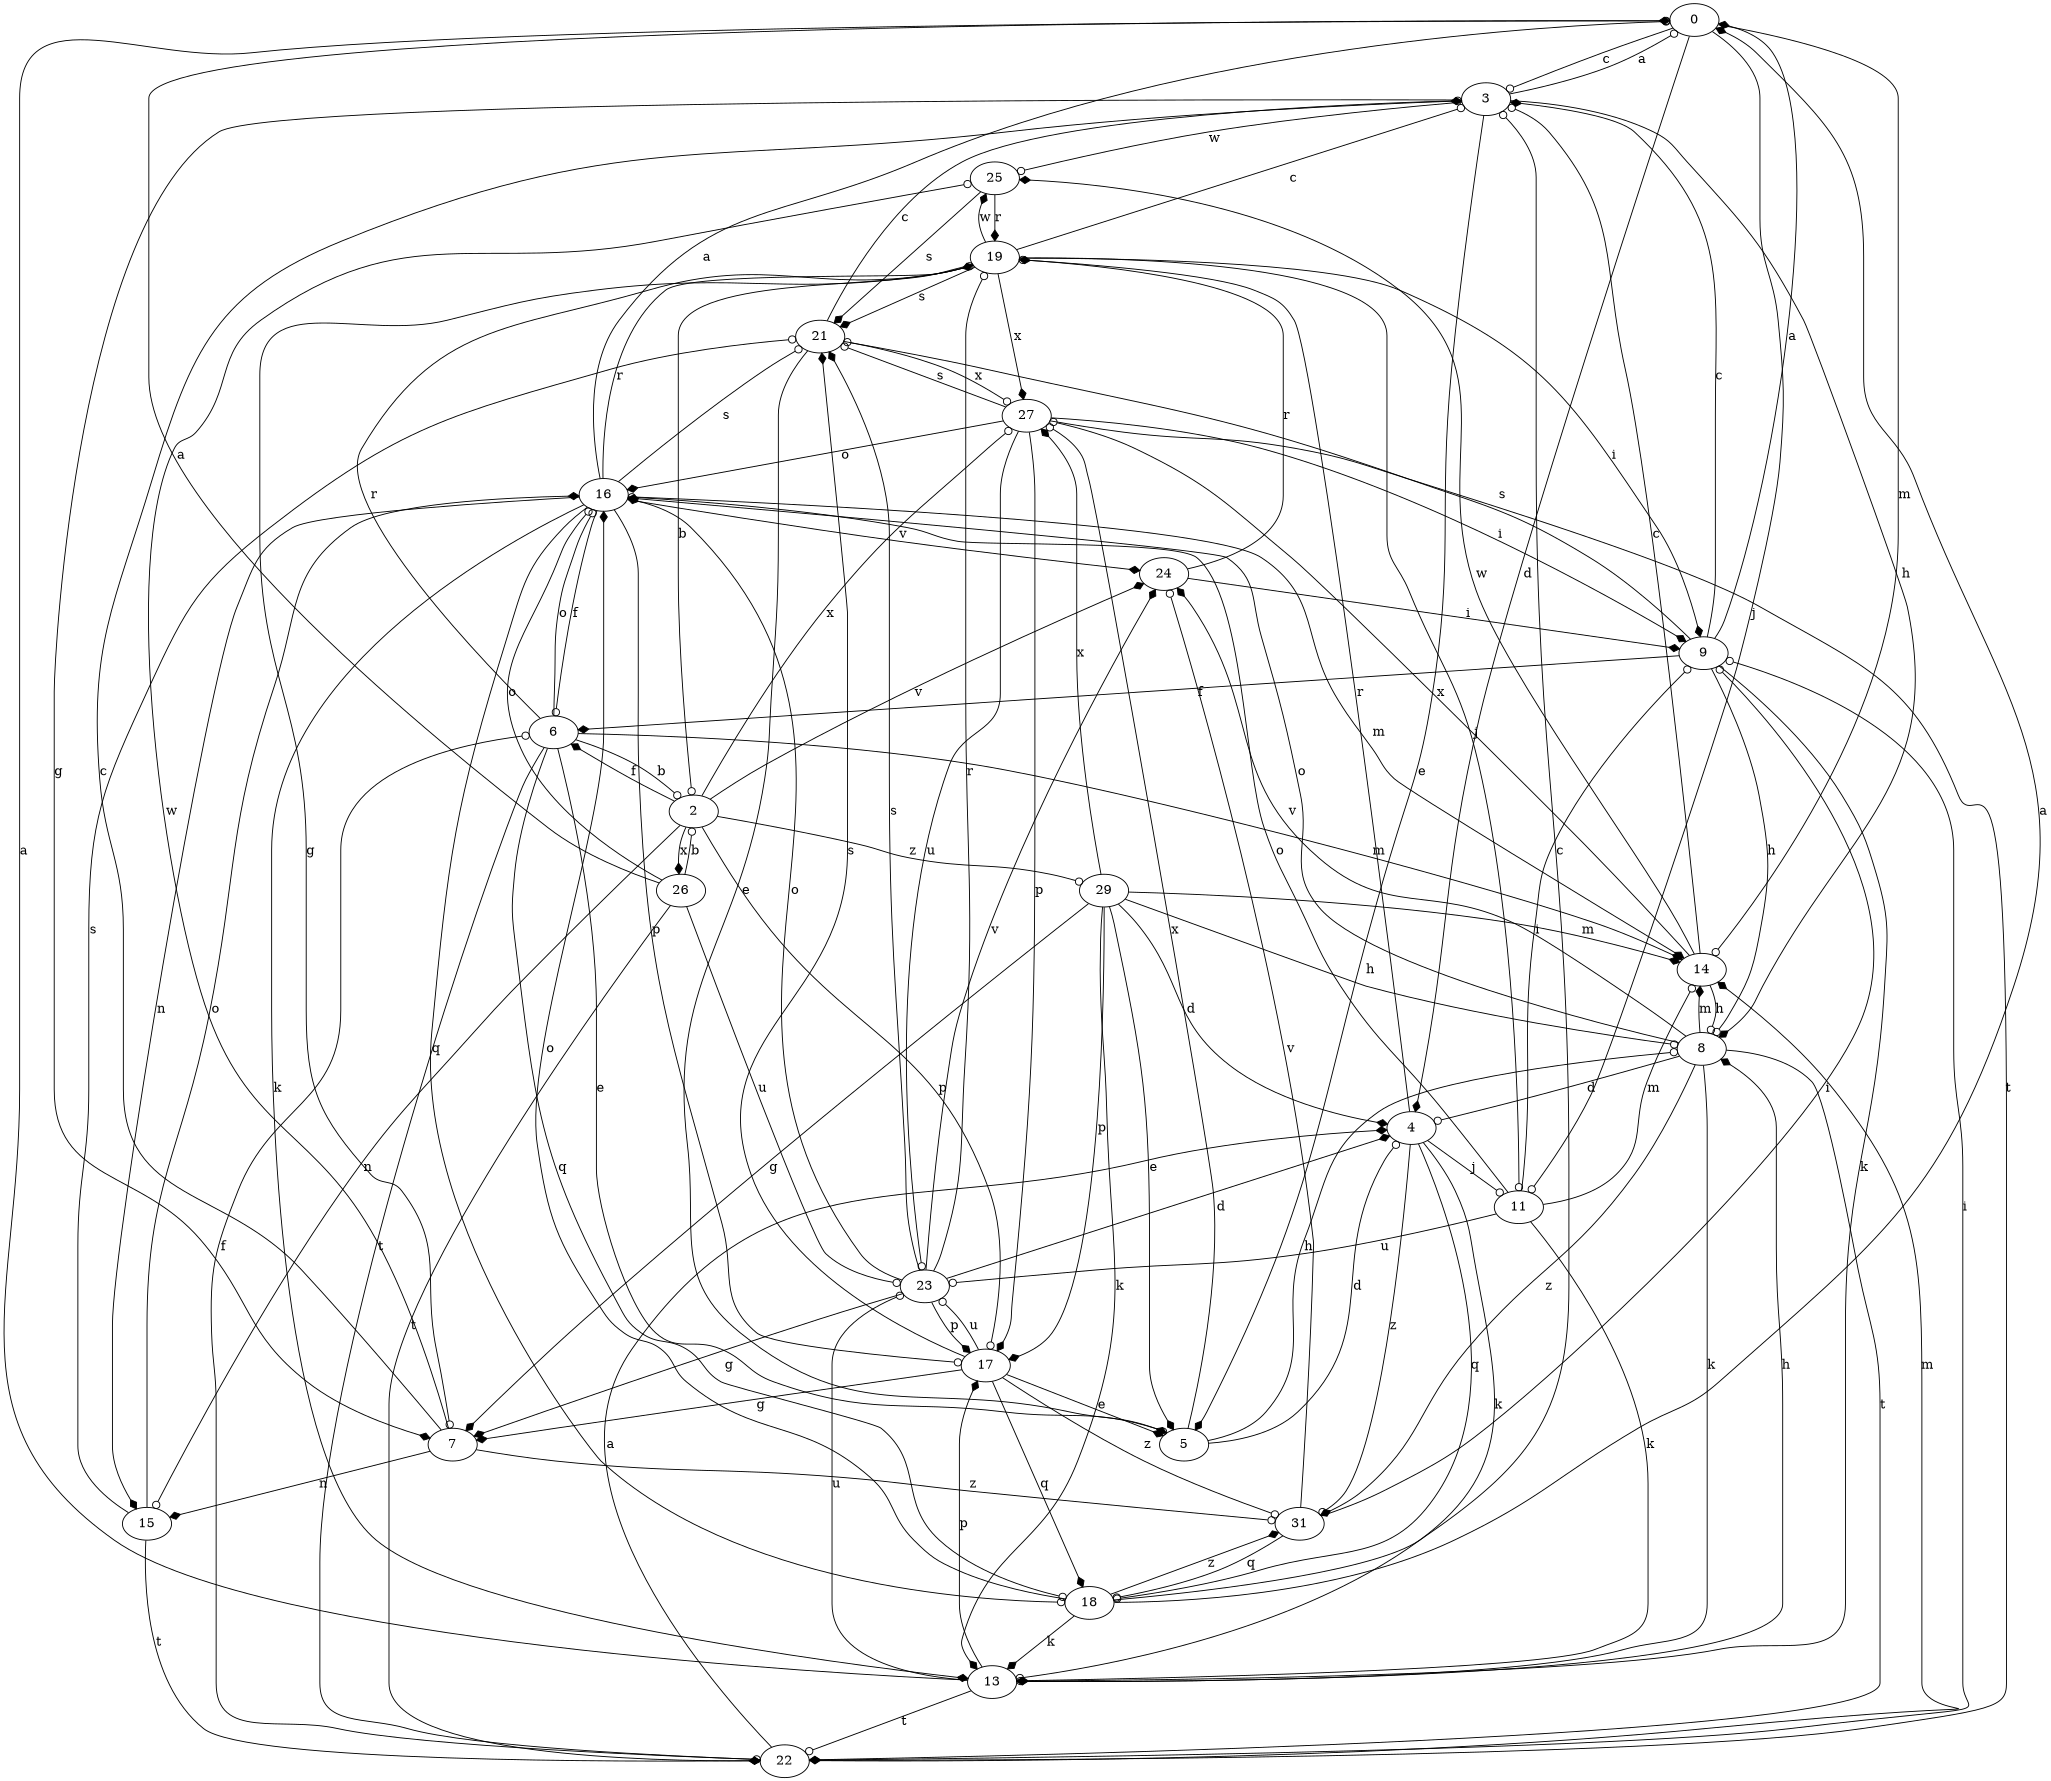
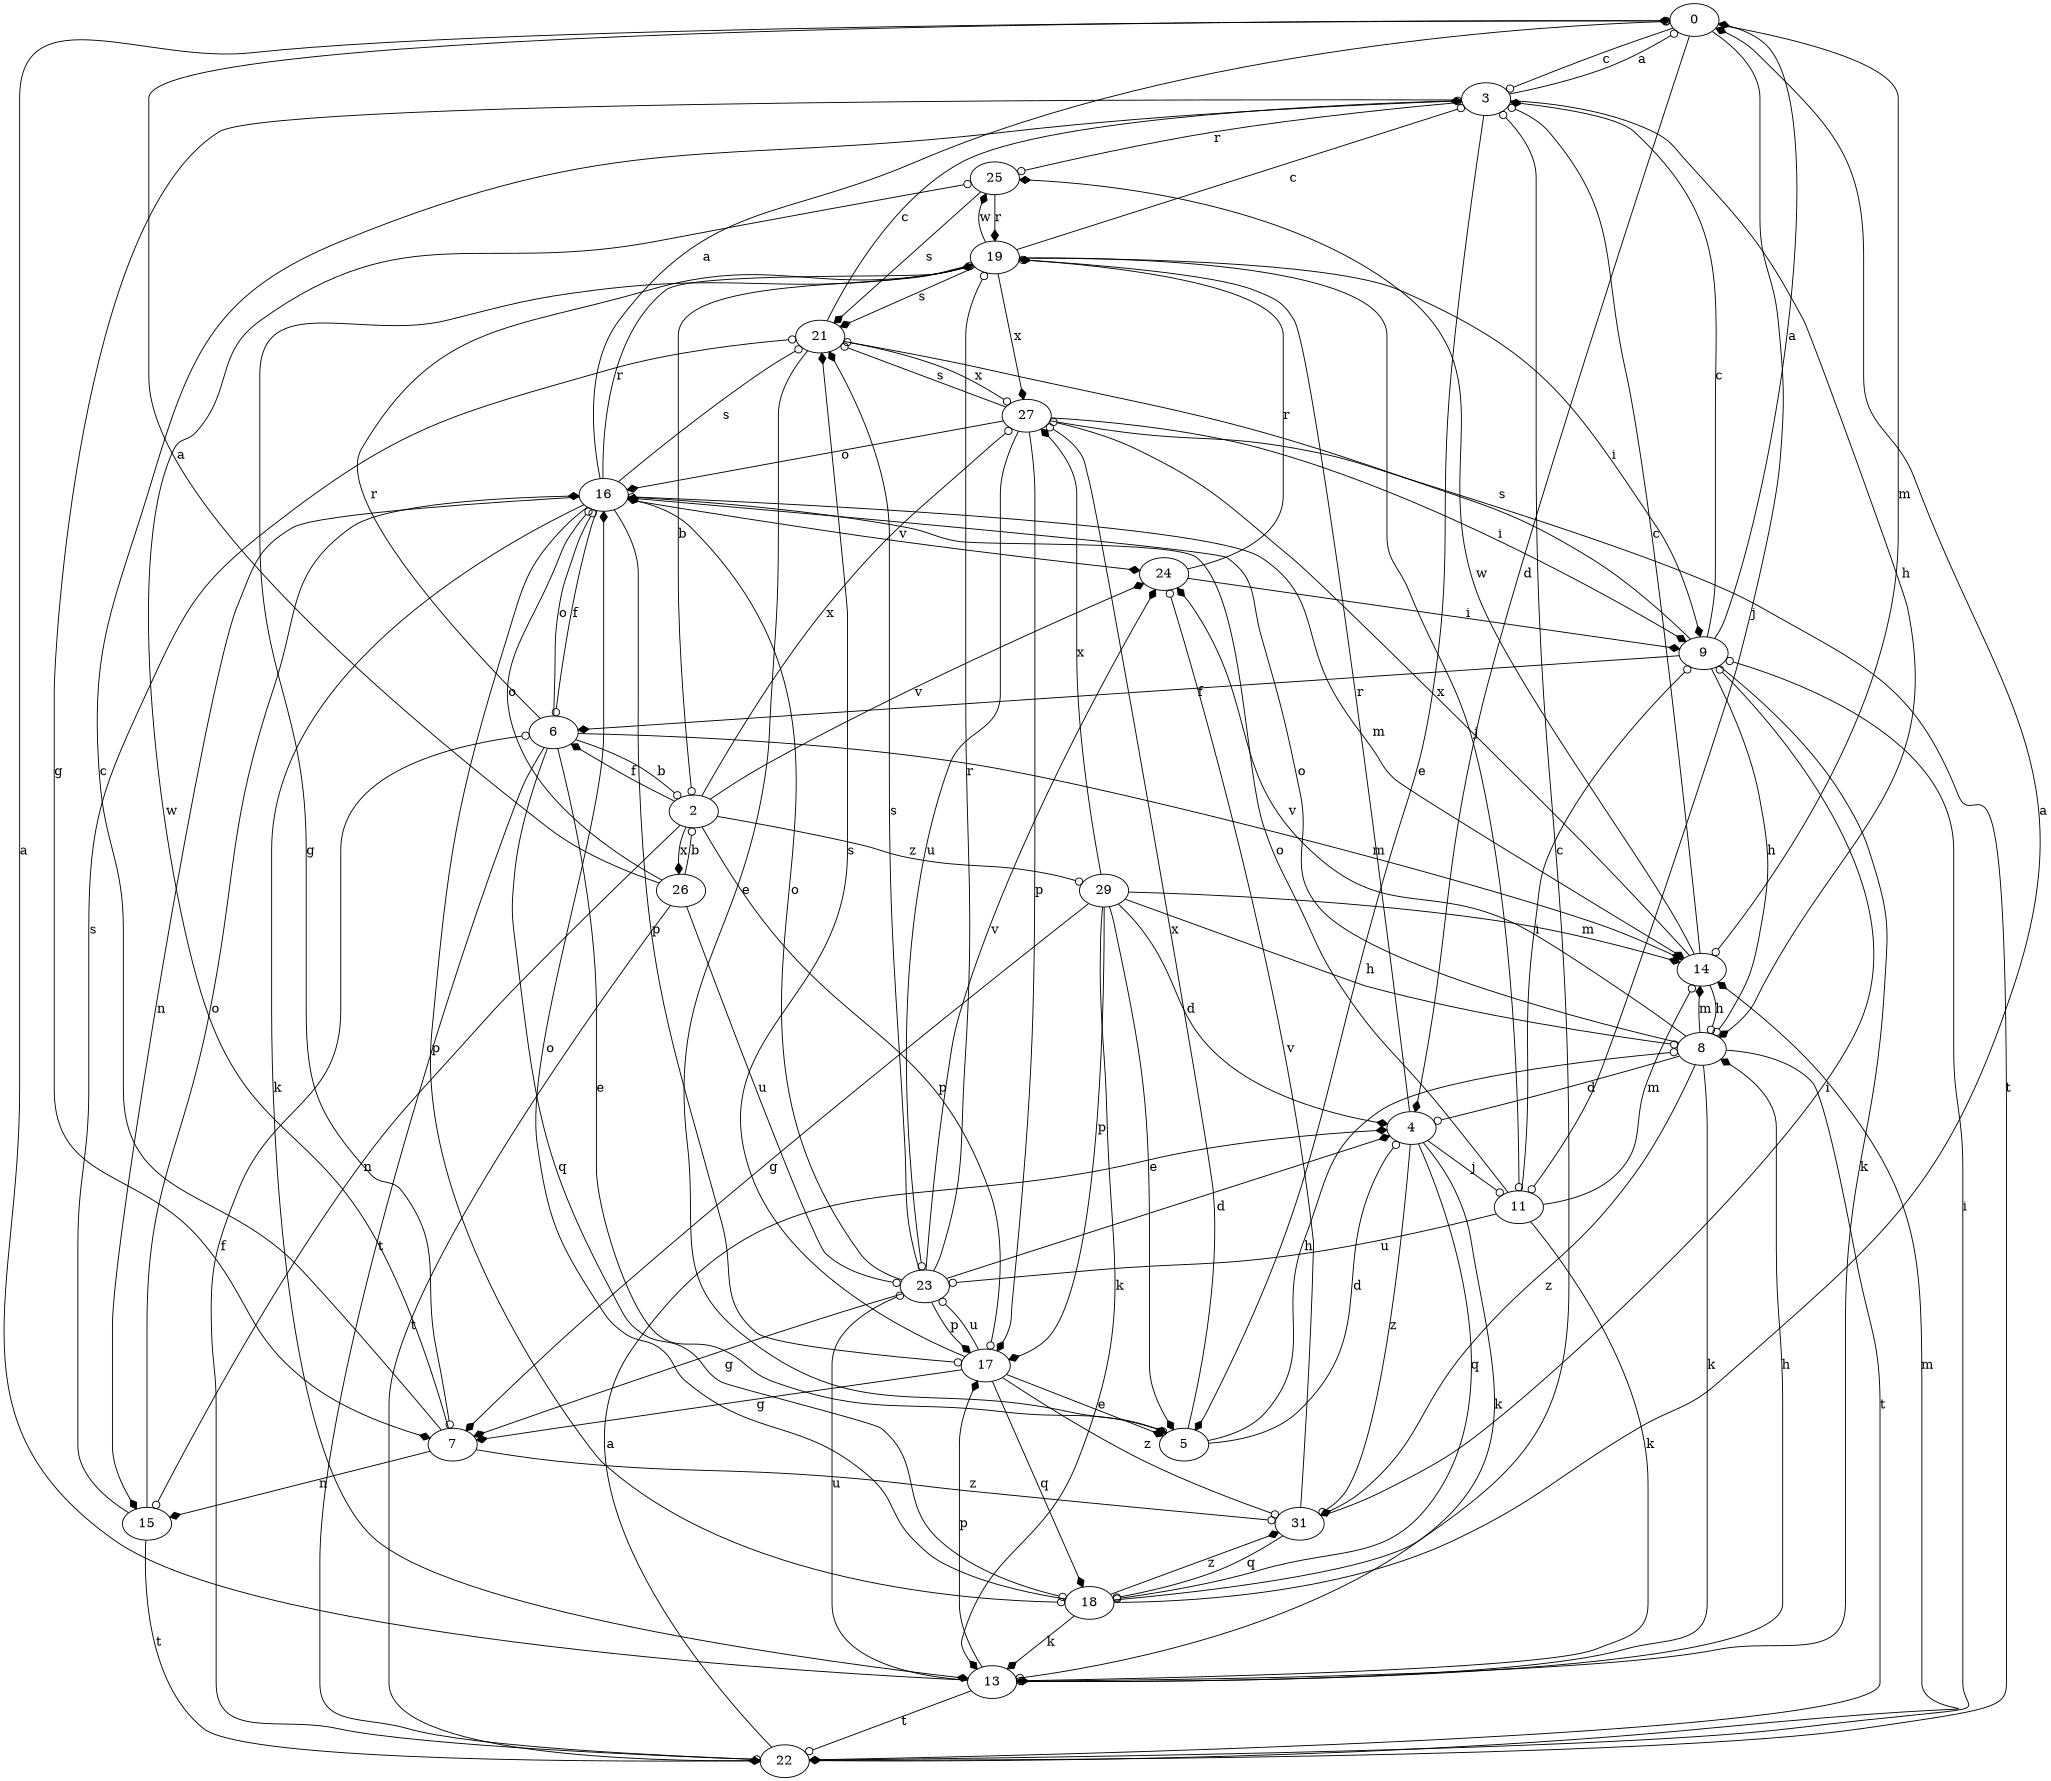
edge "3" -> "25": label "w" -> "r"
edge "16" -> "18": label "q" -> "p"
